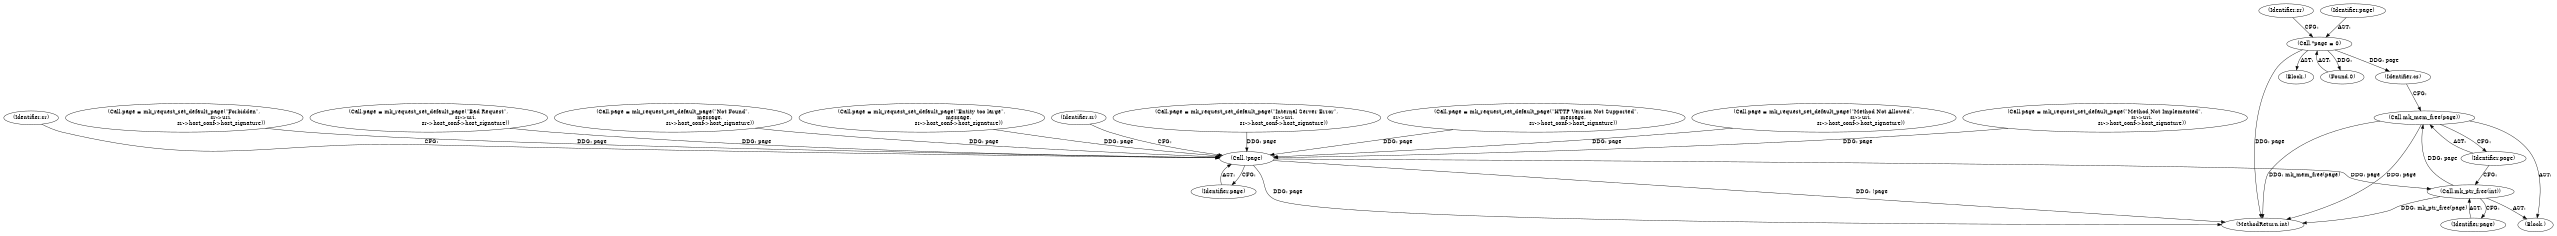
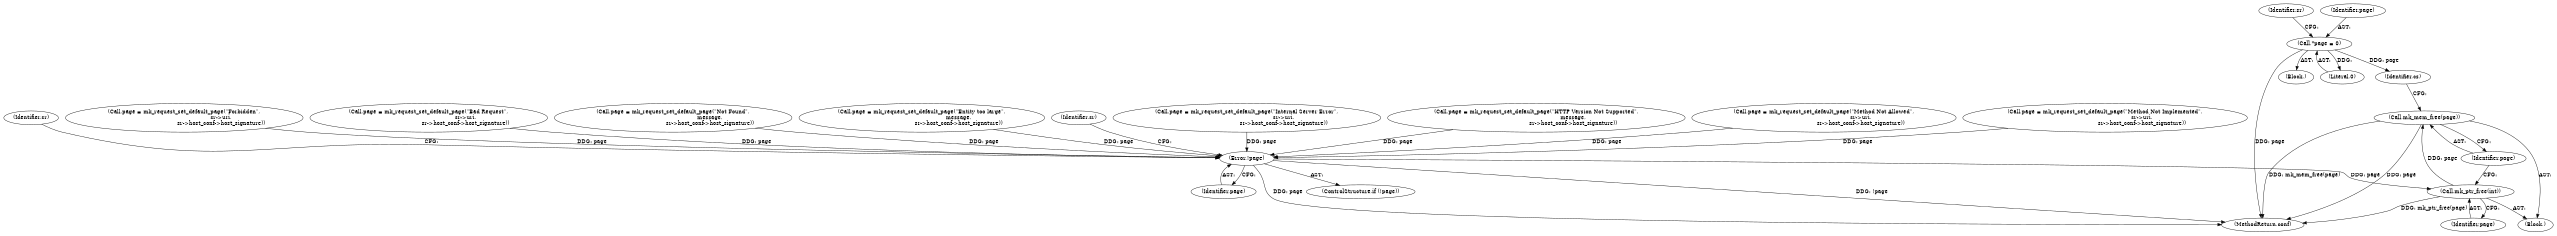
node "(Found,0)": label "(Found,0)" -> "(Literal,0)"
node "(Call,!page)": label "(Call,!page)" -> "(Error,!page)"
node "(ControlStructure,if (!page))": added
node "(MethodReturn,int)": label "(MethodReturn,int)" -> "(MethodReturn,conf)"
